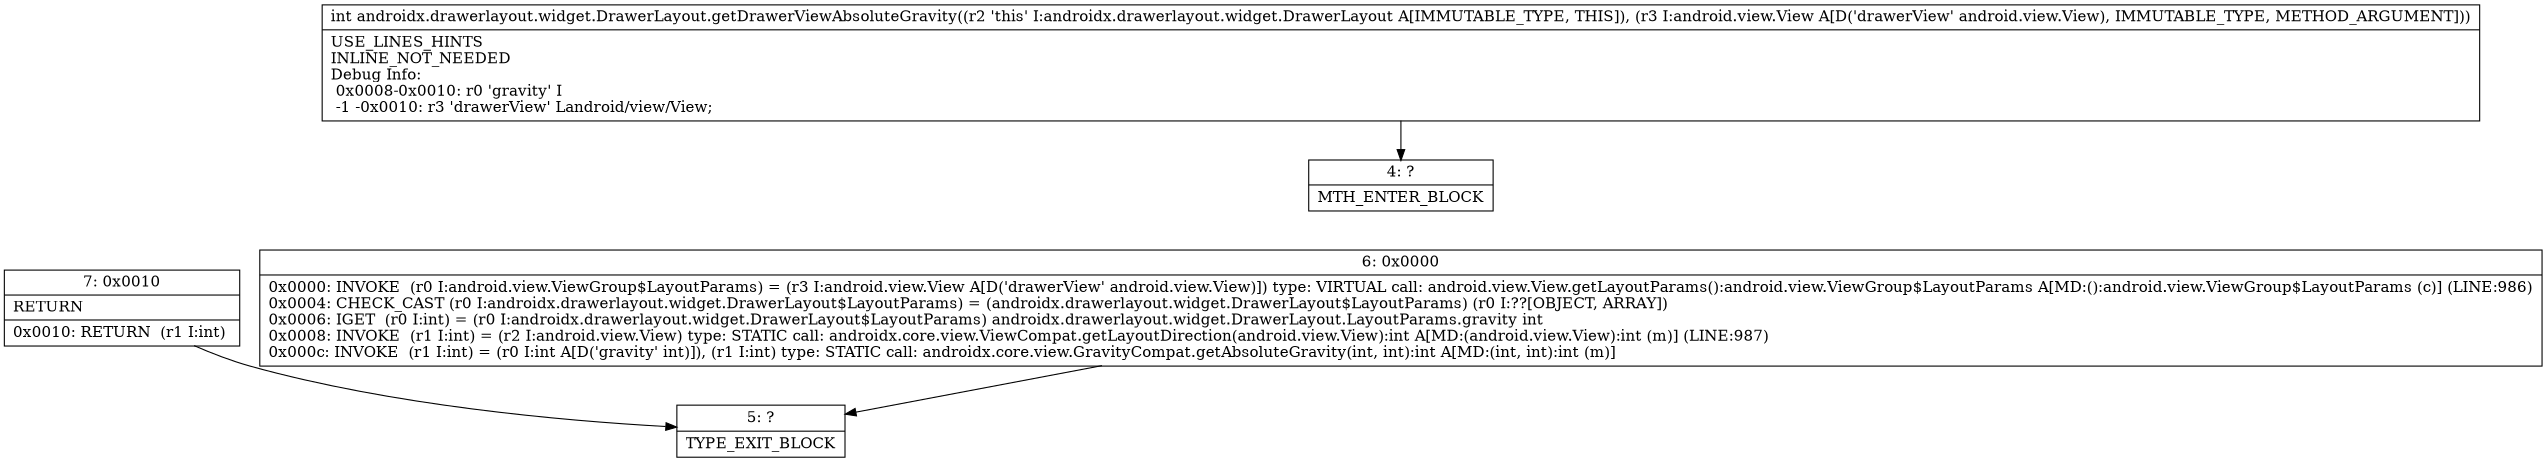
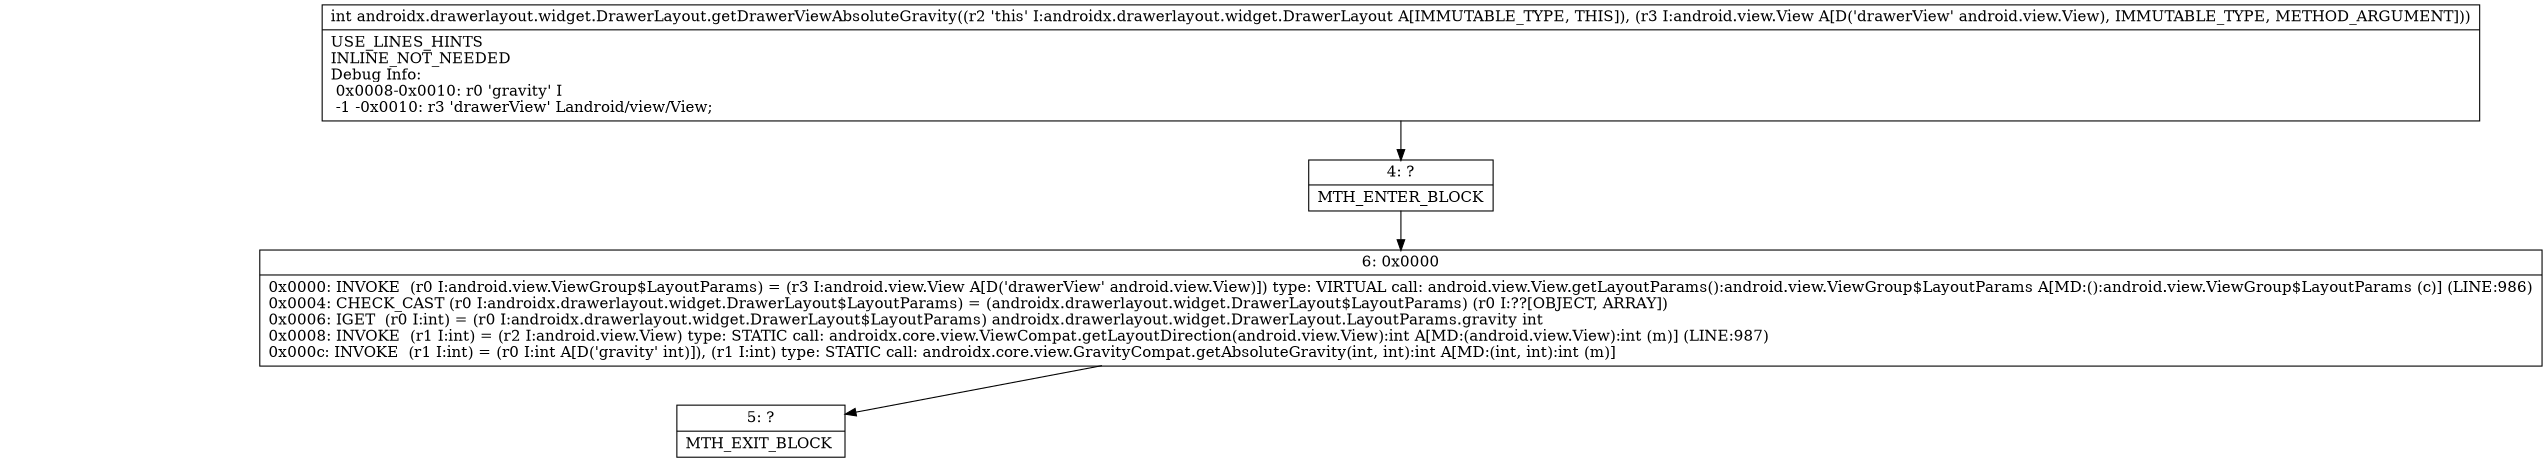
edge "4: ?" -> "6: 0x0000": added
node "7: 0x0010": removed
node "5: ?": text "TYPE_EXIT_BLOCK" -> "MTH_EXIT_BLOCK"
